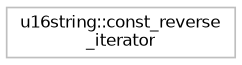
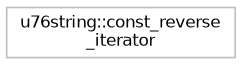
node "u16string::const_reverse _iterator": label "u16string::const_reverse _iterator" -> "u76string::const_reverse _iterator"
